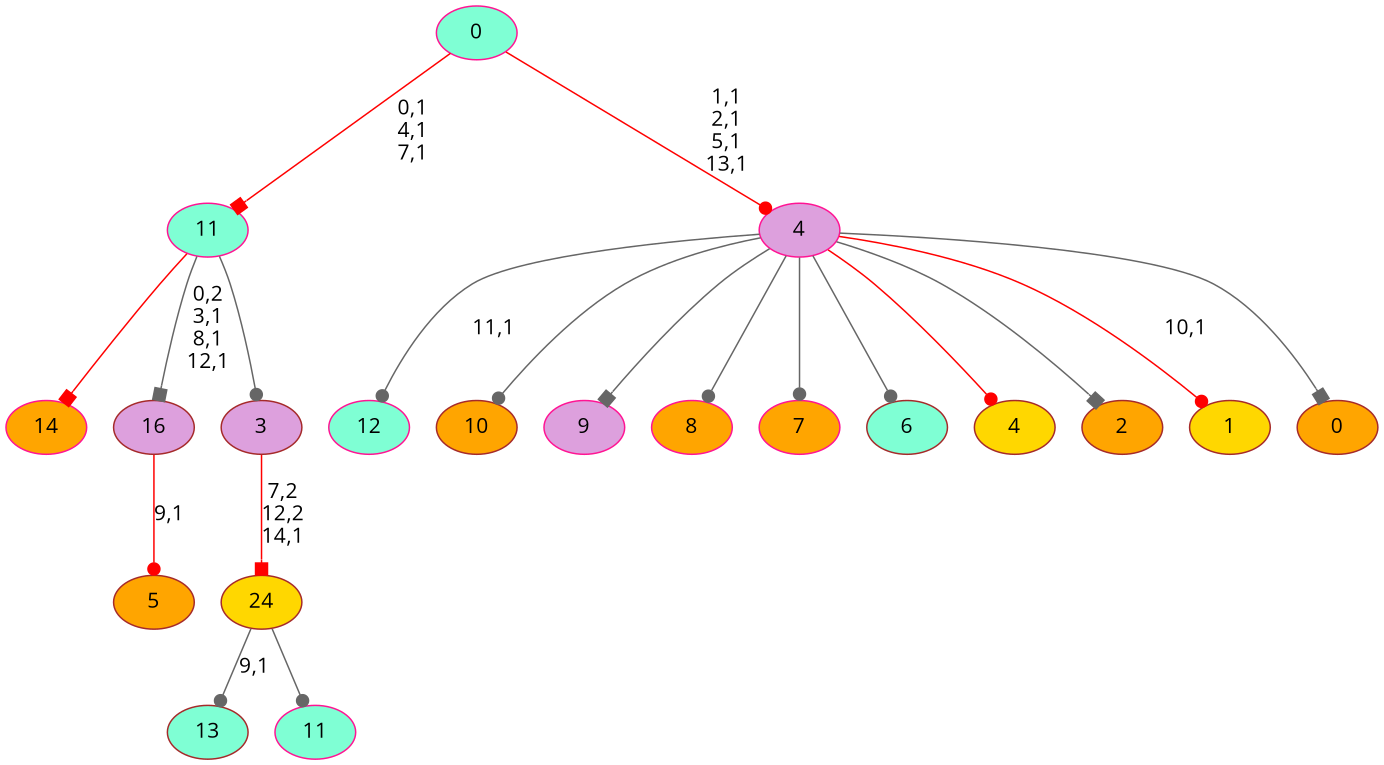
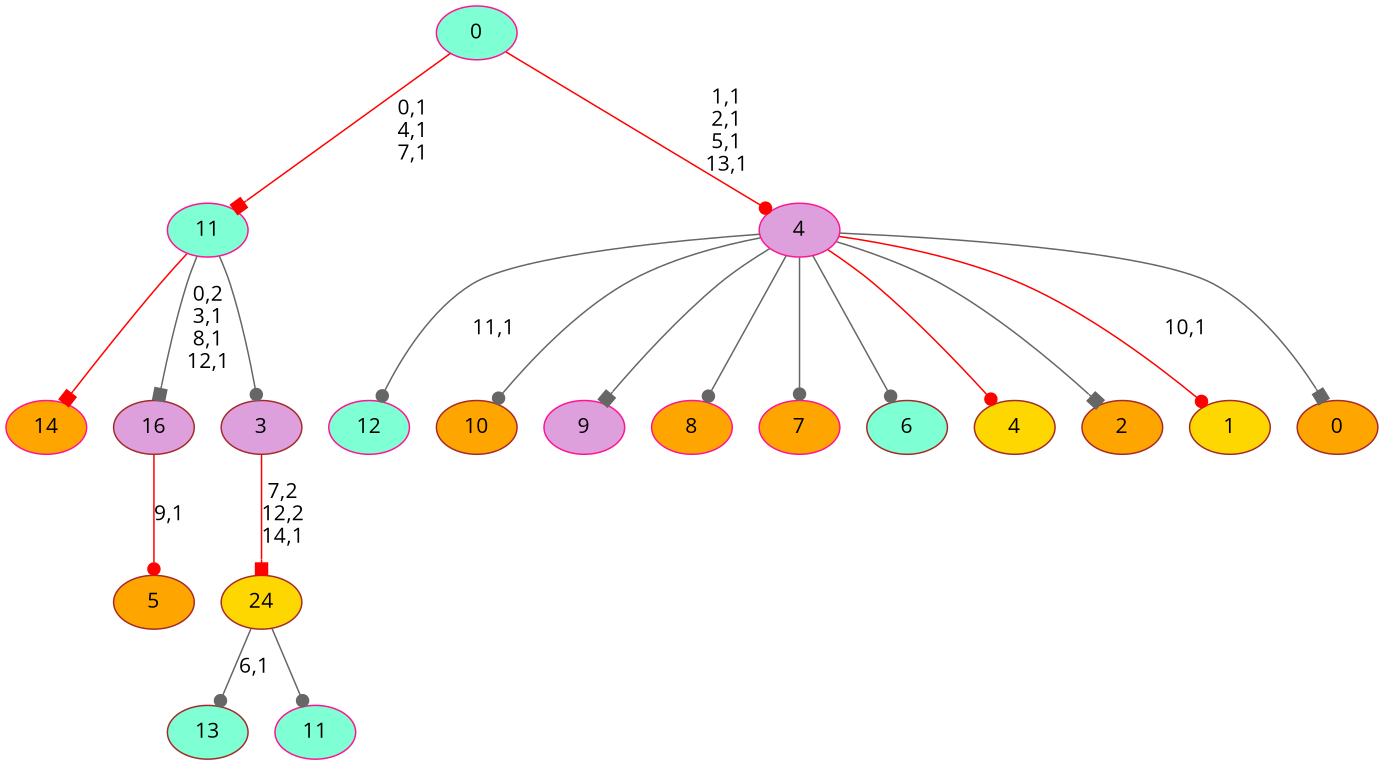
edge "24" -> "13": label "9,1" -> "6,1"
